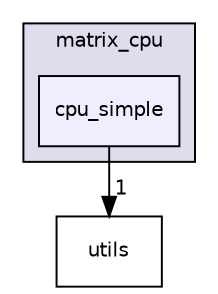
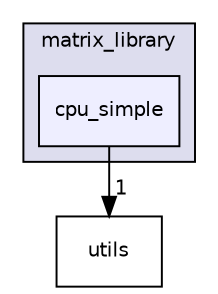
cluster "matrix_cpu": label "matrix_cpu" -> "matrix_library"
